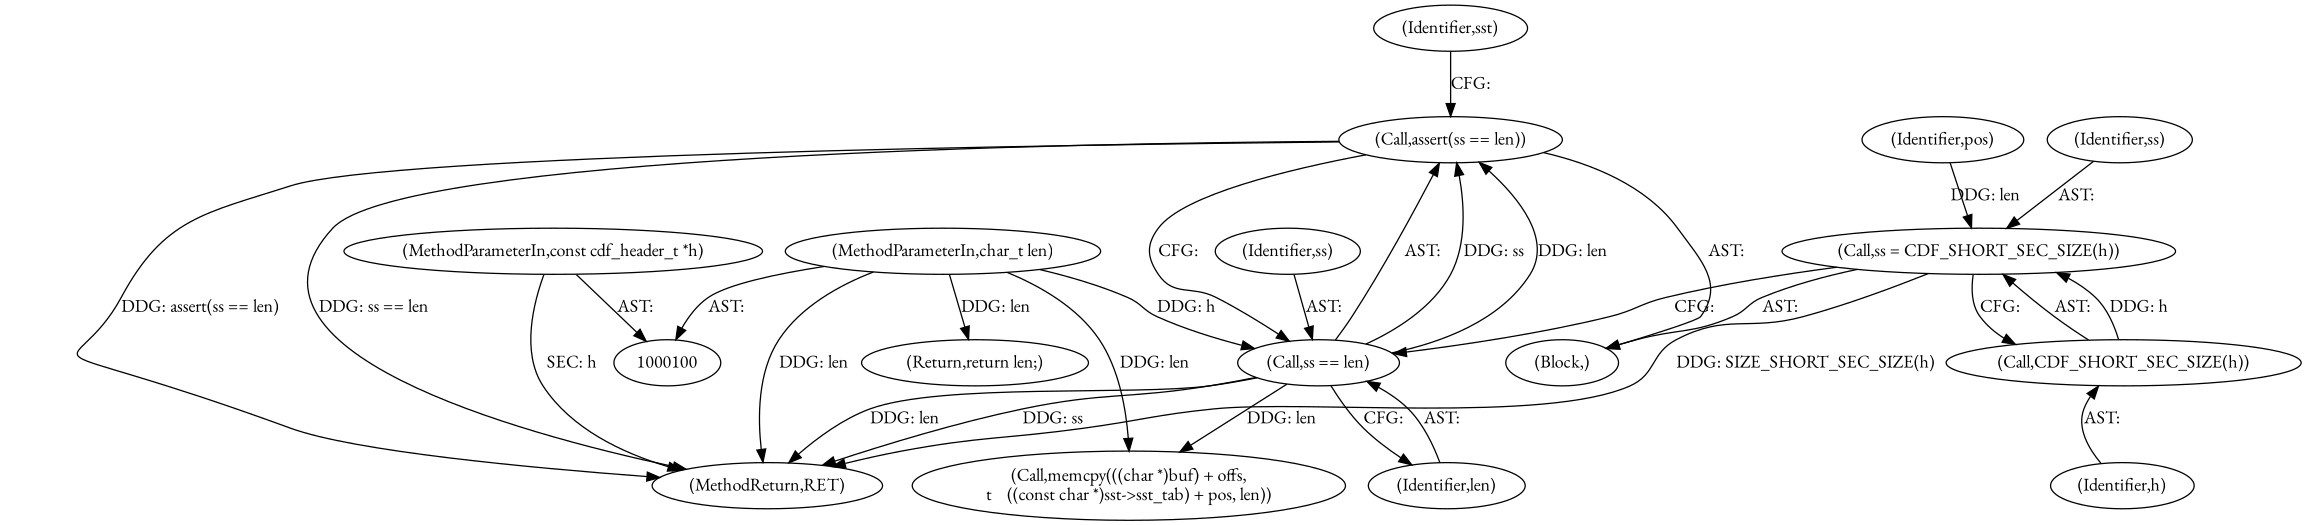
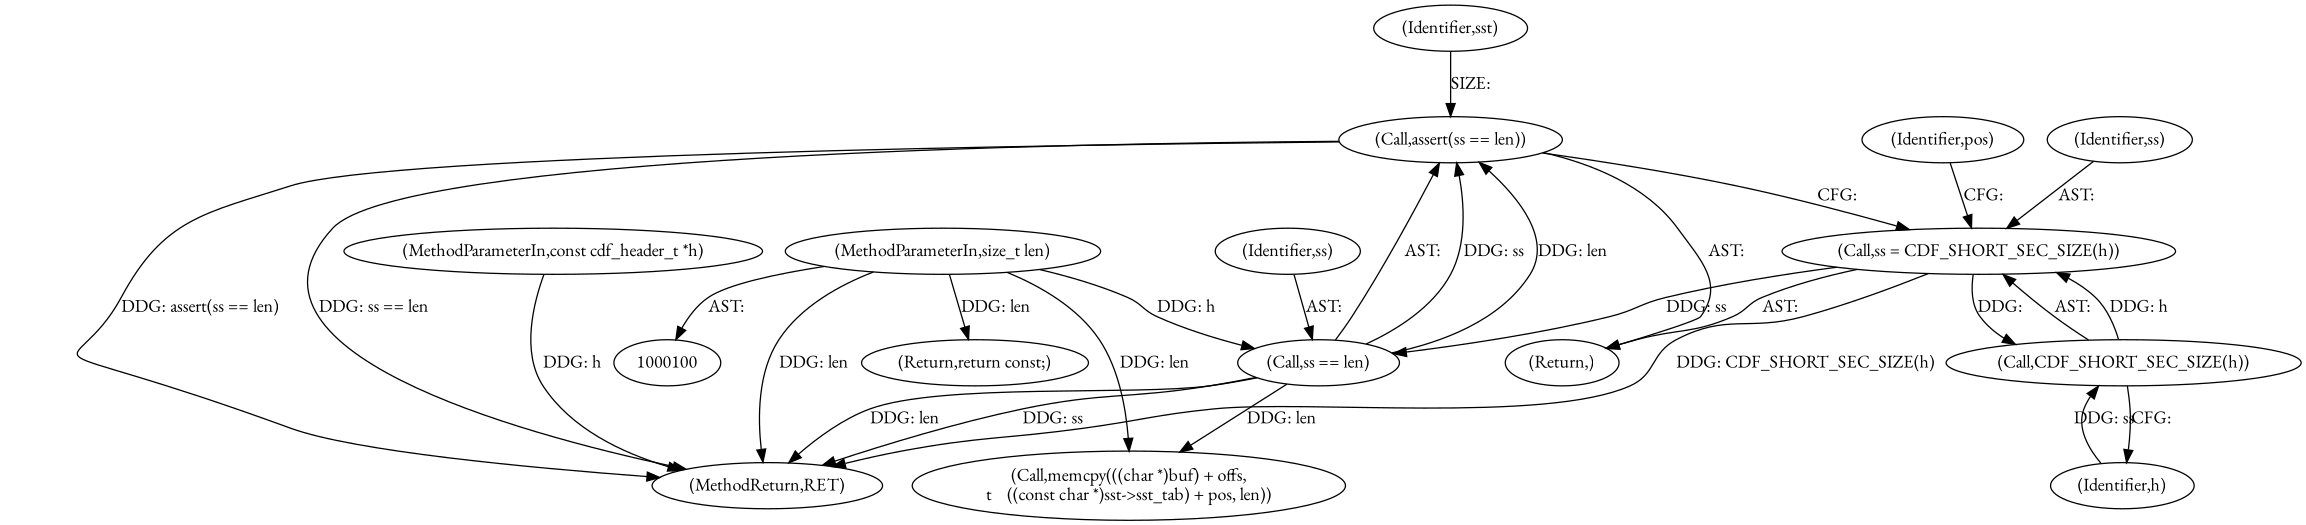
edge "(Identifier,sst)" -> "(Call,assert(ss == len))": label "CFG: " -> "SIZE: "
edge "(Identifier,pos)" -> "(Call,ss = CDF_SHORT_SEC_SIZE(h))": label "DDG: len" -> "CFG: "
edge "(Call,assert(ss == len))" -> "(Call,ss == len)": now "(Call,assert(ss == len))" -> "(Call,ss = CDF_SHORT_SEC_SIZE(h))"
node "(MethodParameterIn,char_t len)": label "(MethodParameterIn,char_t len)" -> "(MethodParameterIn,size_t len)"
edge "(MethodParameterIn,const cdf_header_t *h)" -> "1000100": removed, label "AST:"
edge "(Call,ss = CDF_SHORT_SEC_SIZE(h))" -> "(Call,ss == len)": label "CFG: " -> "DDG: ss"
edge "(Call,ss = CDF_SHORT_SEC_SIZE(h))" -> "(Call,CDF_SHORT_SEC_SIZE(h))": label "CFG: " -> "DDG: "
edge "(MethodParameterIn,const cdf_header_t *h)" -> "(MethodReturn,RET)": label "SEC: h" -> "DDG: h"
node "(Return,return len;)": label "(Return,return len;)" -> "(Return,return const;)"
node "(Block,)": label "(Block,)" -> "(Return,)"
edge "(Call,ss = CDF_SHORT_SEC_SIZE(h))" -> "(MethodReturn,RET)": label "DDG: SIZE_SHORT_SEC_SIZE(h)" -> "DDG: CDF_SHORT_SEC_SIZE(h)"
edge "(Call,CDF_SHORT_SEC_SIZE(h))" -> "(Identifier,h)": added, label "CFG:"
edge "(Identifier,h)" -> "(Call,CDF_SHORT_SEC_SIZE(h))": label "AST: " -> "DDG: ss"
node "(Identifier,len)": removed
